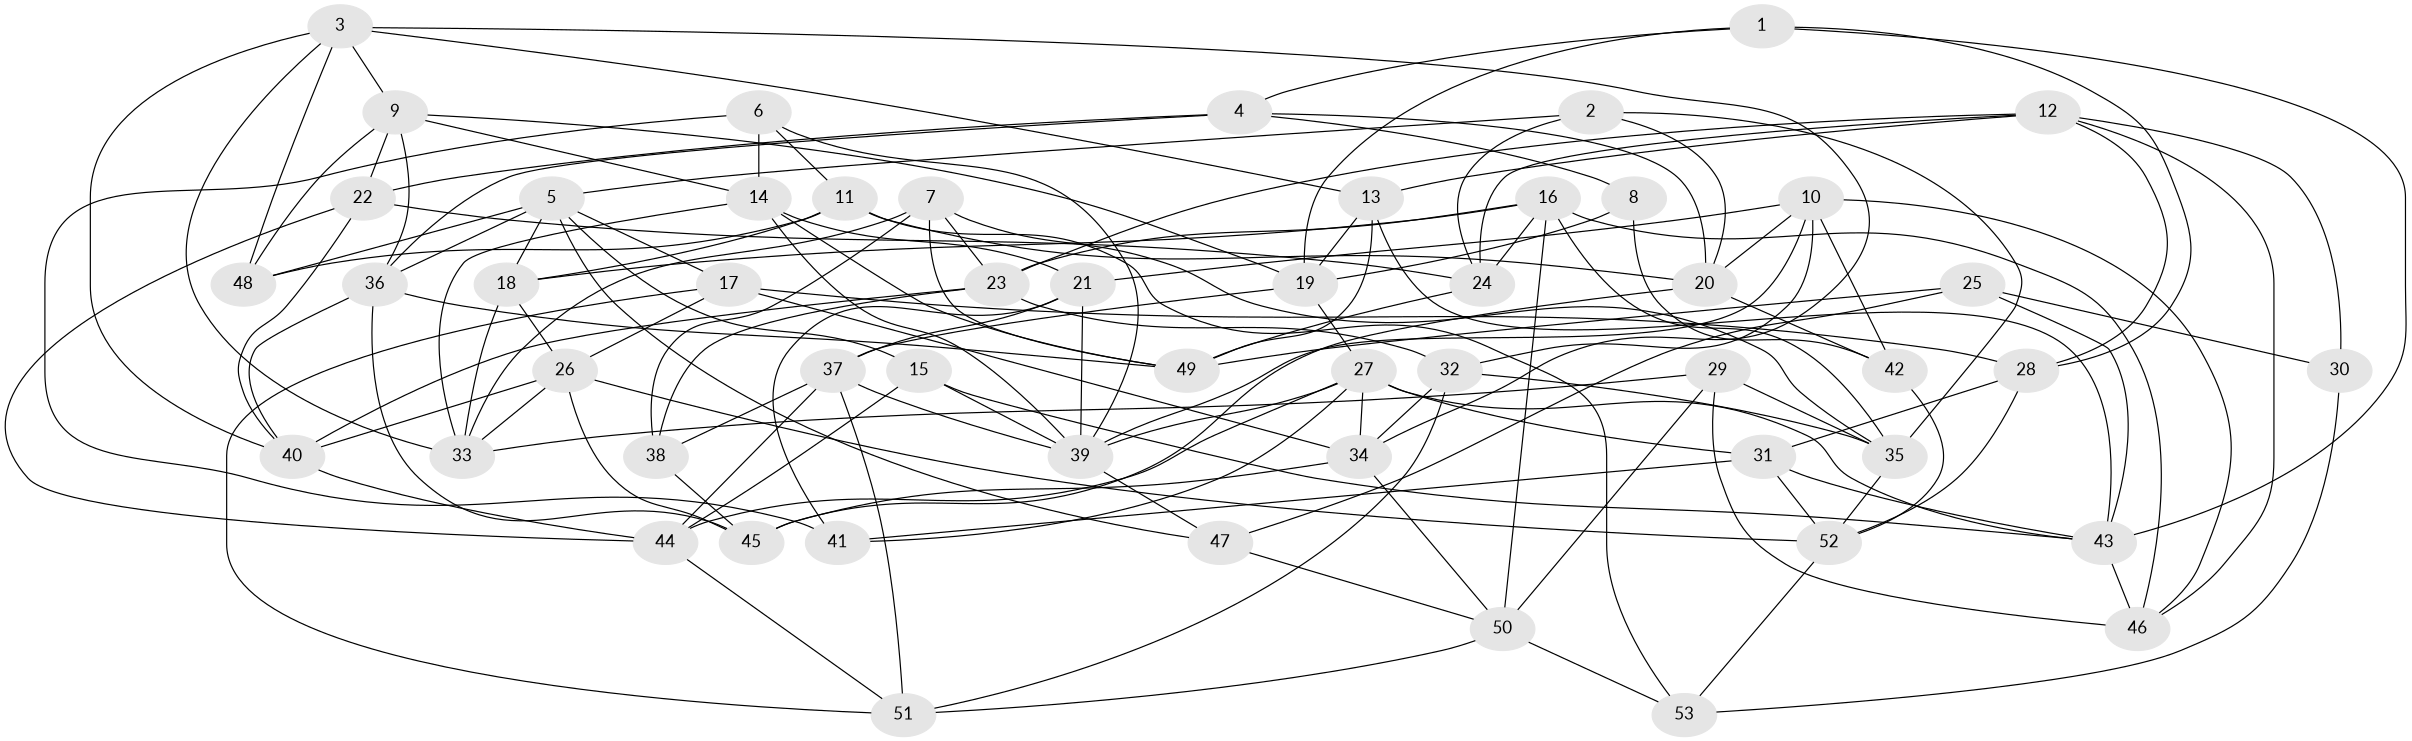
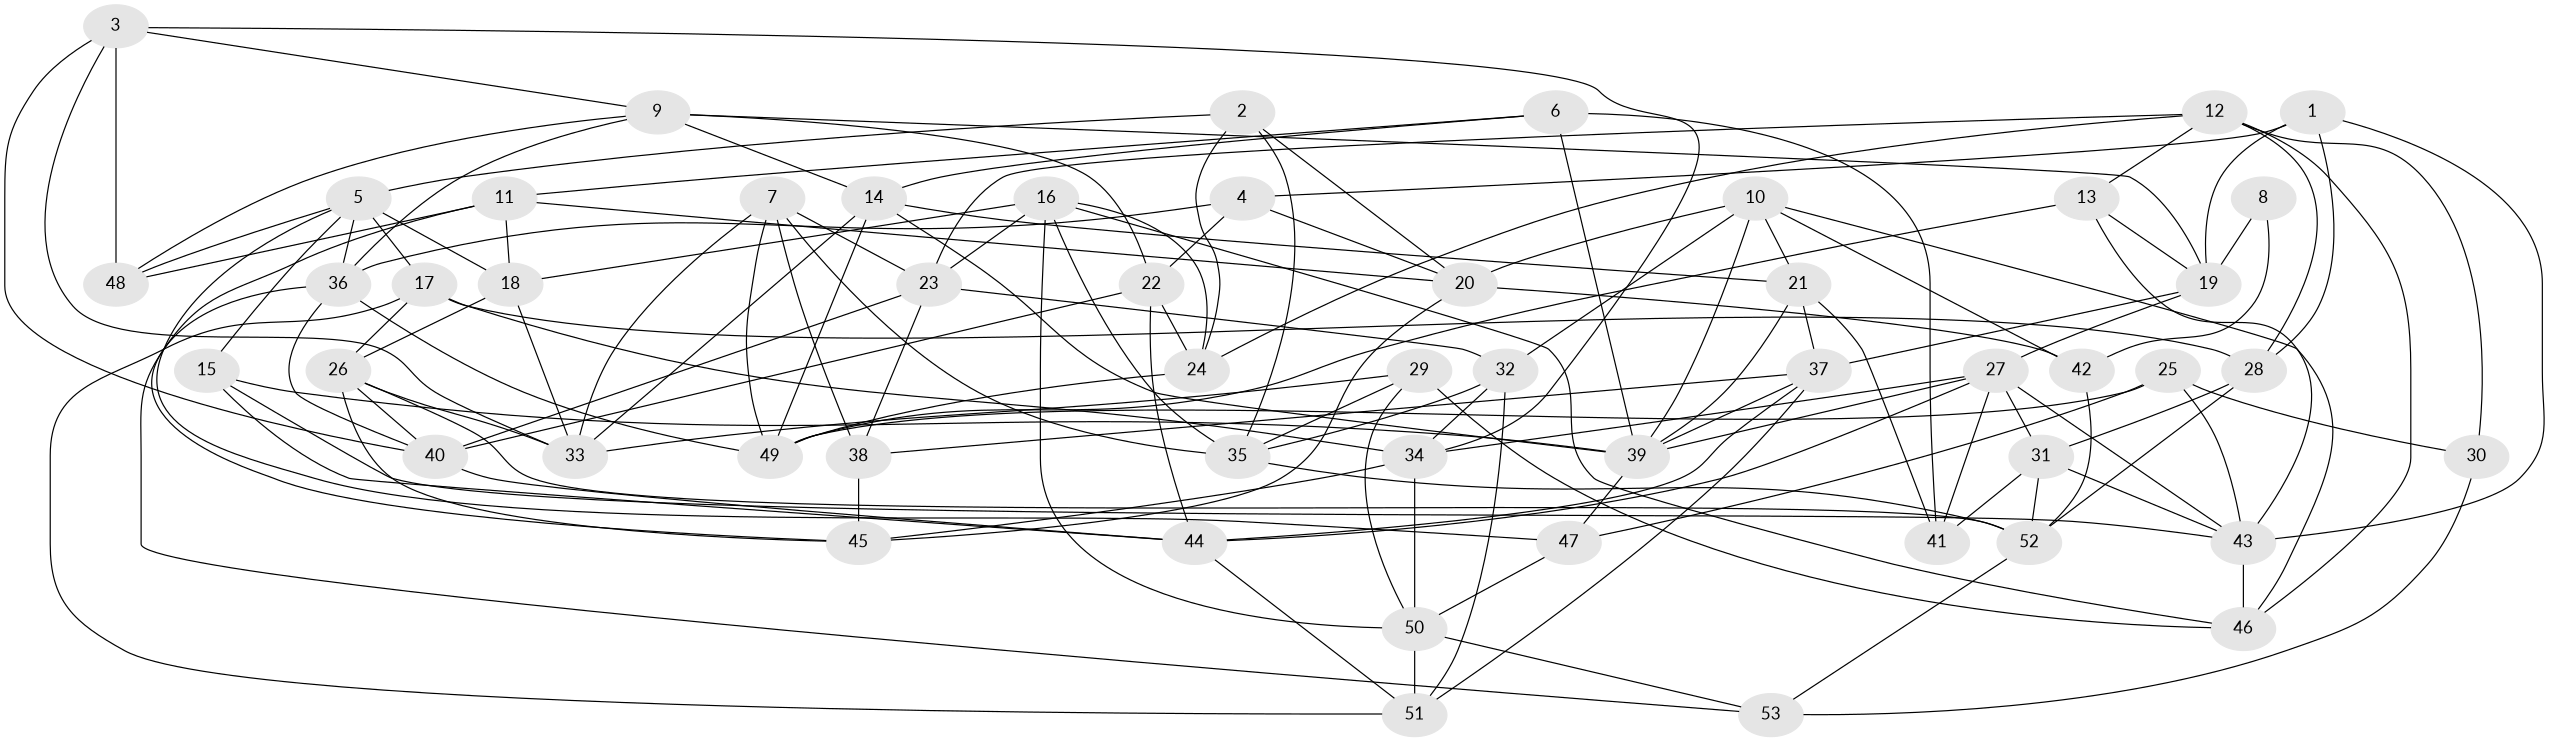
edge "3" -- "13": removed
edge "4" -- "8": removed
